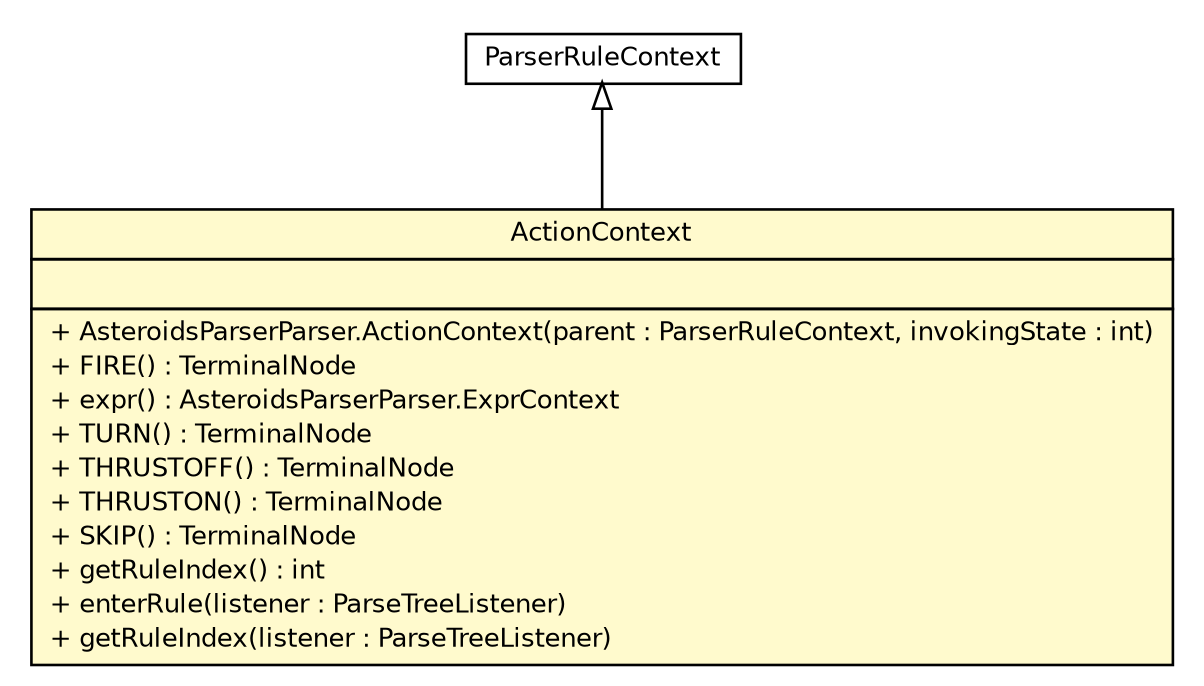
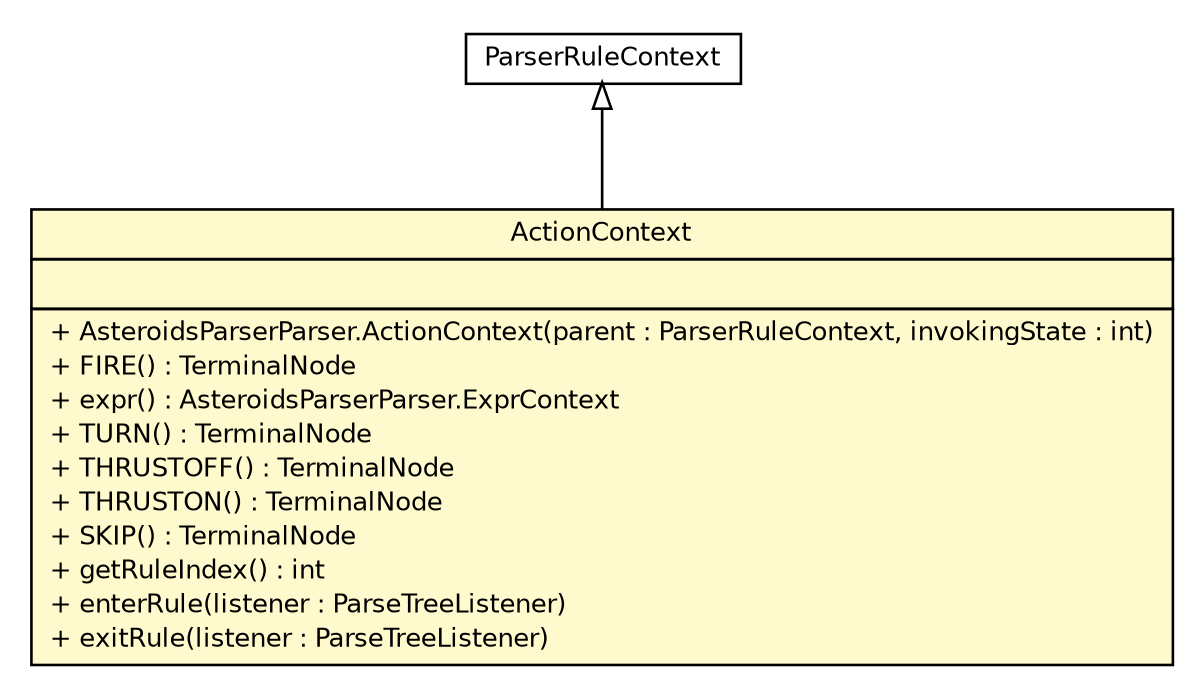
node "ActionContext": text "+ getRuleIndex(listener : ParseTreeListener)" -> "+ exitRule(listener : ParseTreeListener)"
